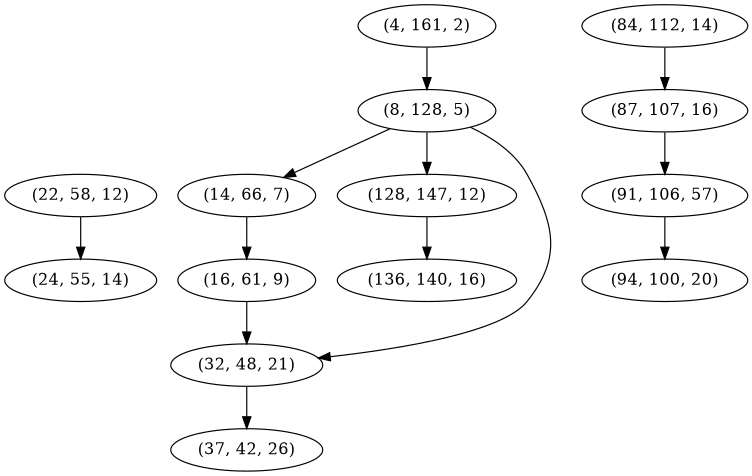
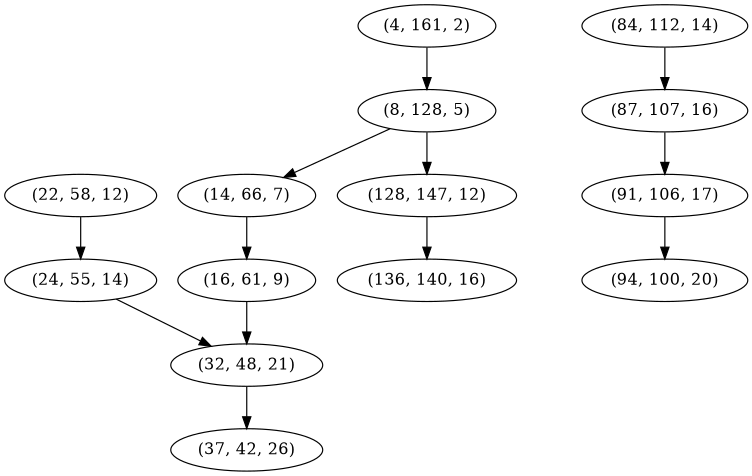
node "(91, 106, 57)": label "(91, 106, 57)" -> "(91, 106, 17)"
edge "(8, 128, 5)" -> "(32, 48, 21)": now "(24, 55, 14)" -> "(32, 48, 21)"
